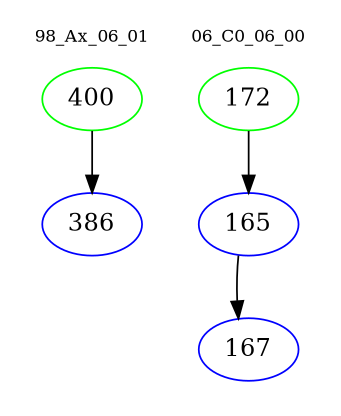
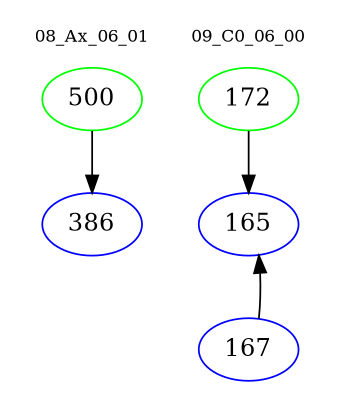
cluster "98_Ax_06_01": label "98_Ax_06_01" -> "08_Ax_06_01"
cluster "06_C0_06_00": label "06_C0_06_00" -> "09_C0_06_00"
node "400": label "400" -> "500"
edge "165" -> "167": reversed
